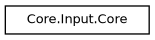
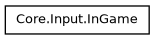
node "Core.Input.Core": label "Core.Input.Core" -> "Core.Input.InGame"
